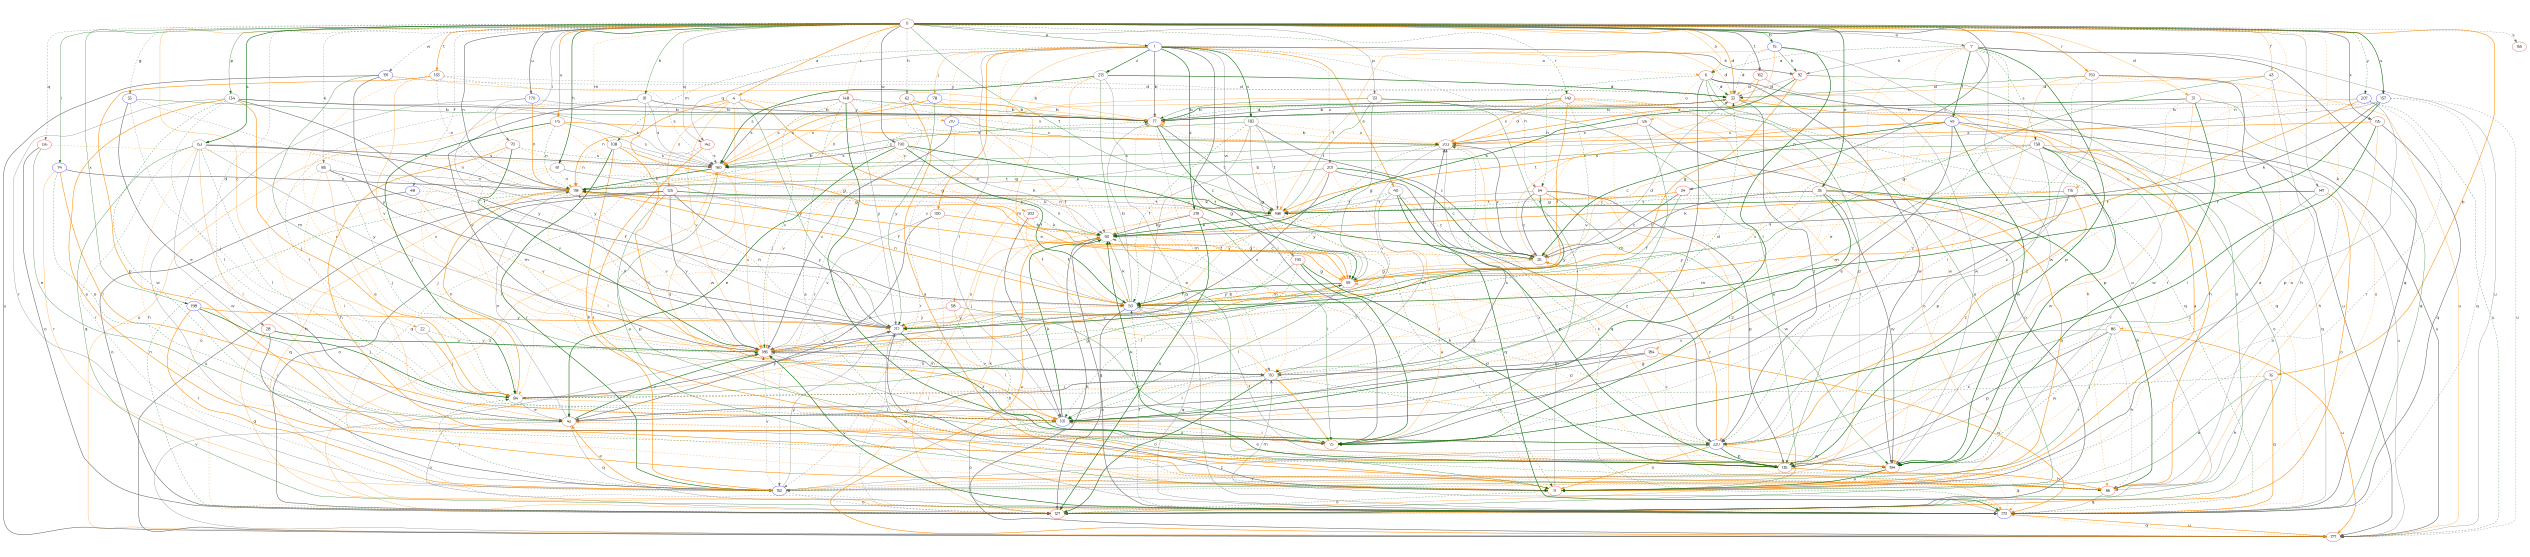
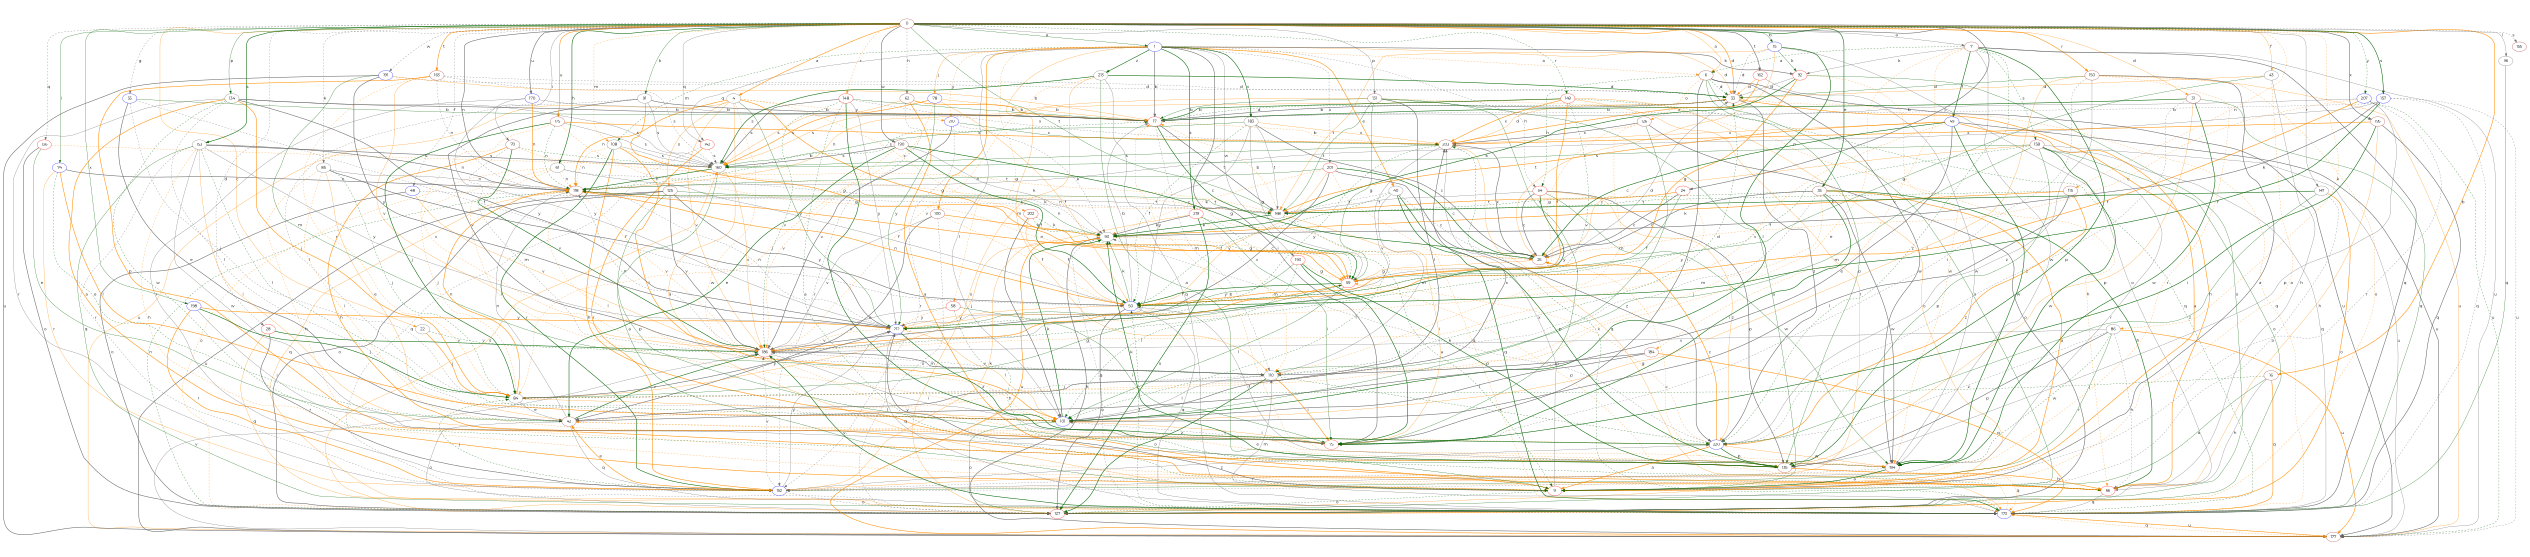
node "96": added
edge "183" -> "203": style dashed -> solid
edge "203" -> "17": reversed
edge "125" -> "168": style bold -> solid
edge "131" -> "101": added, label "l"
edge "93" -> "173": style bold -> dashed
